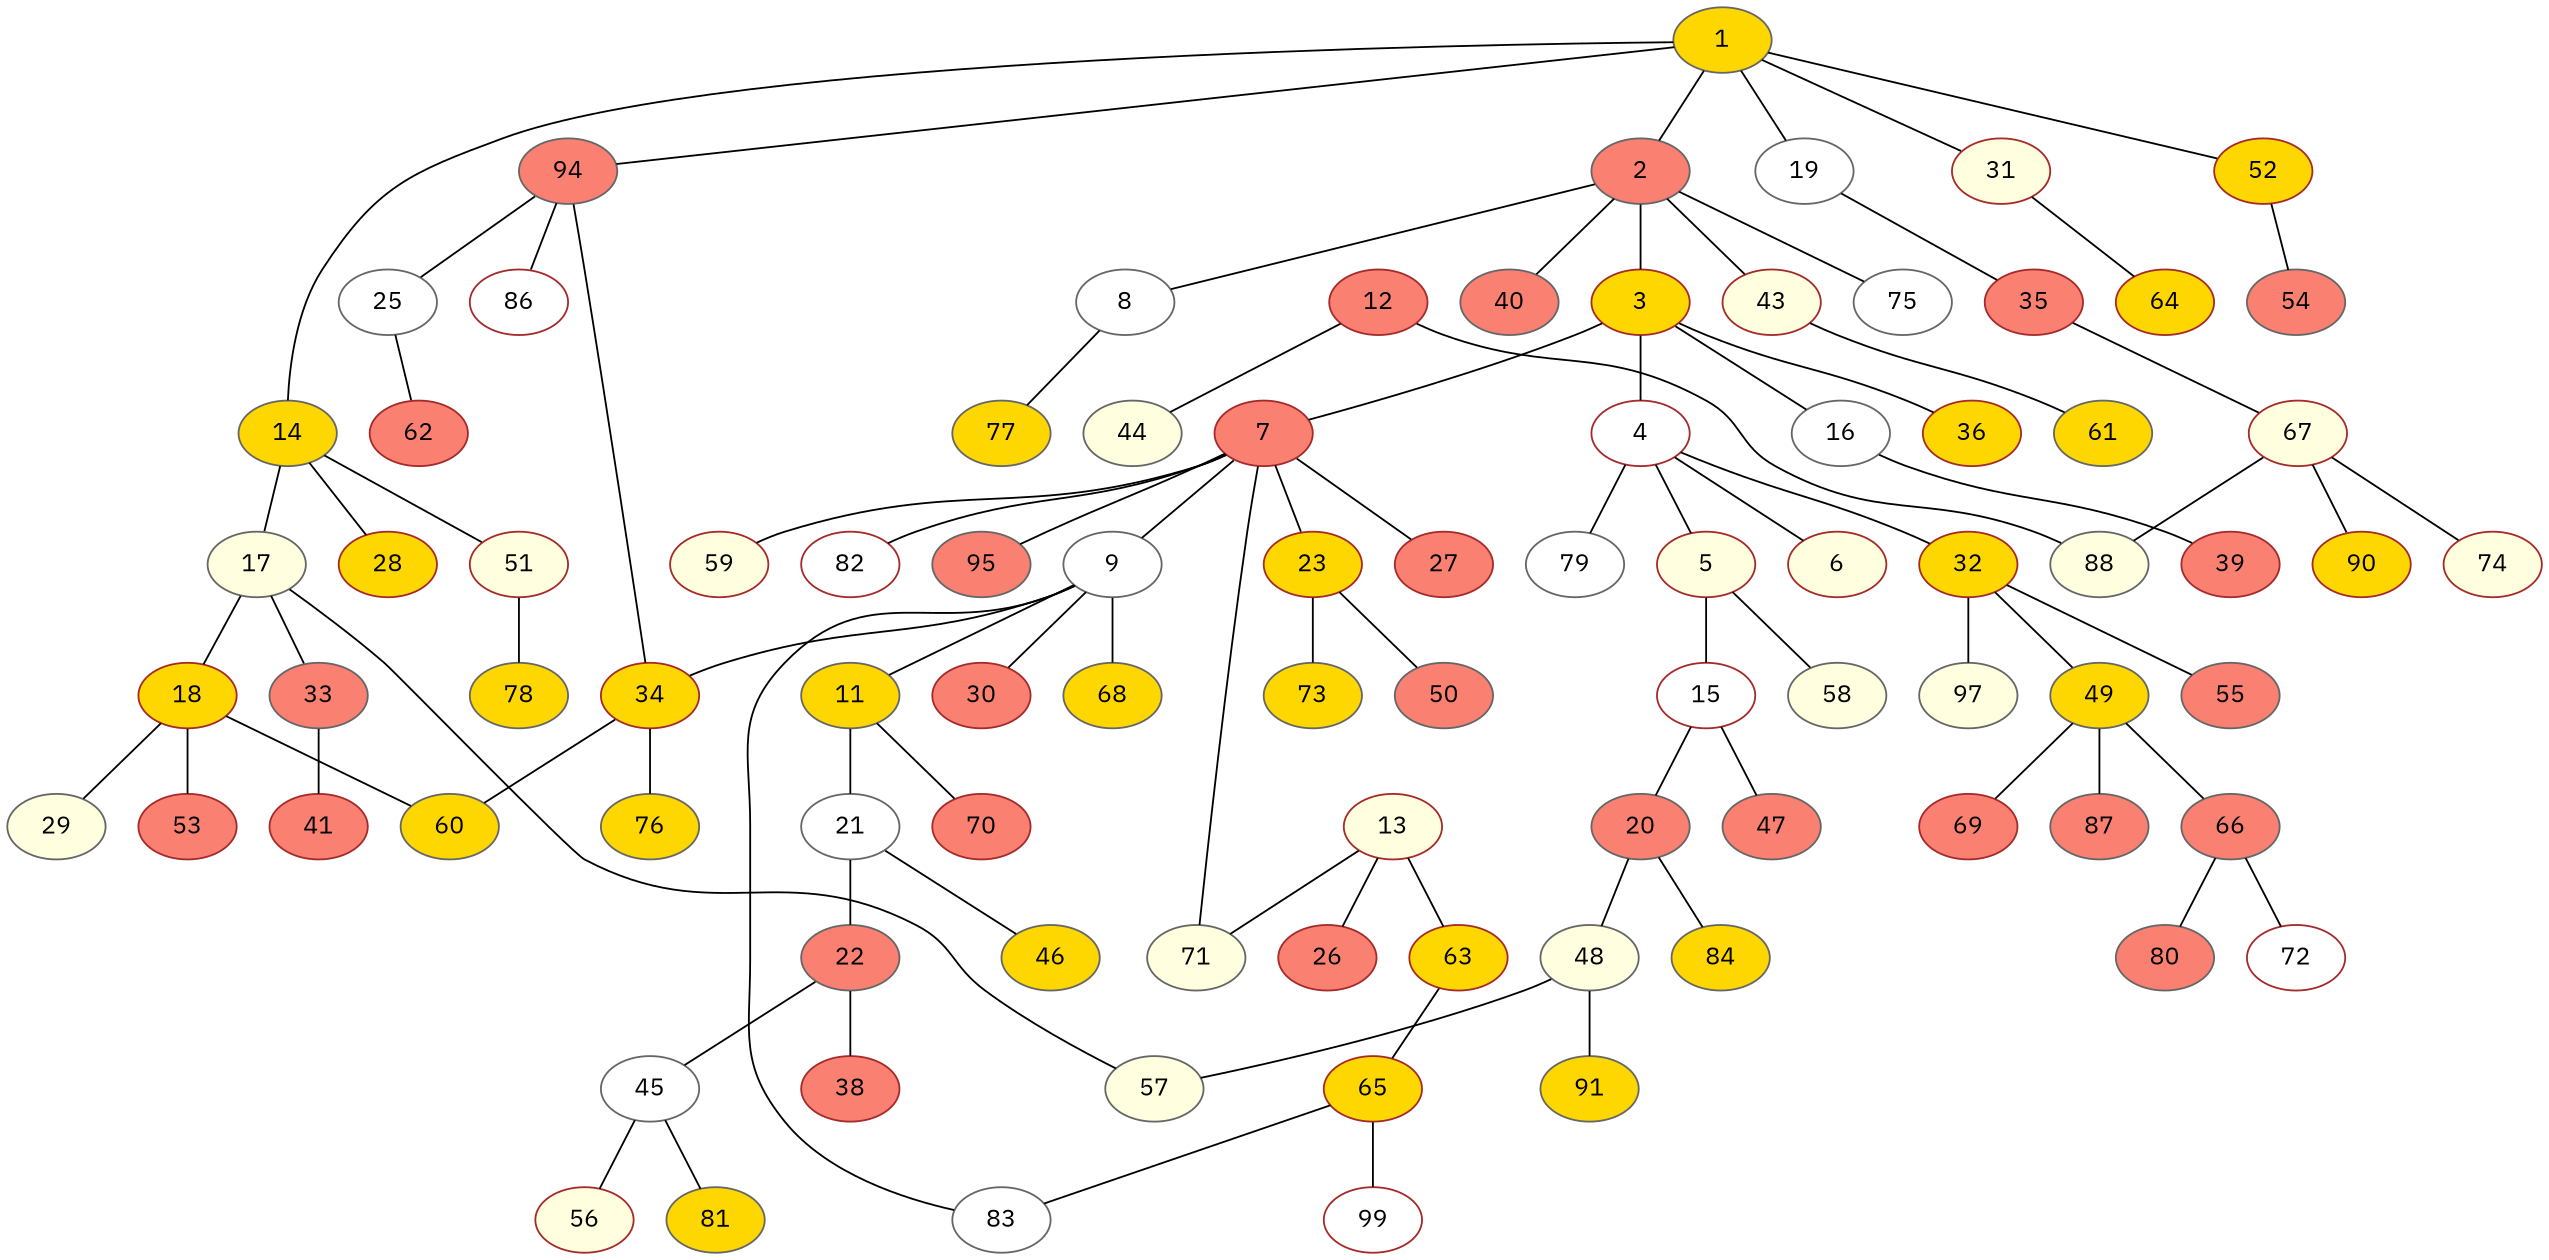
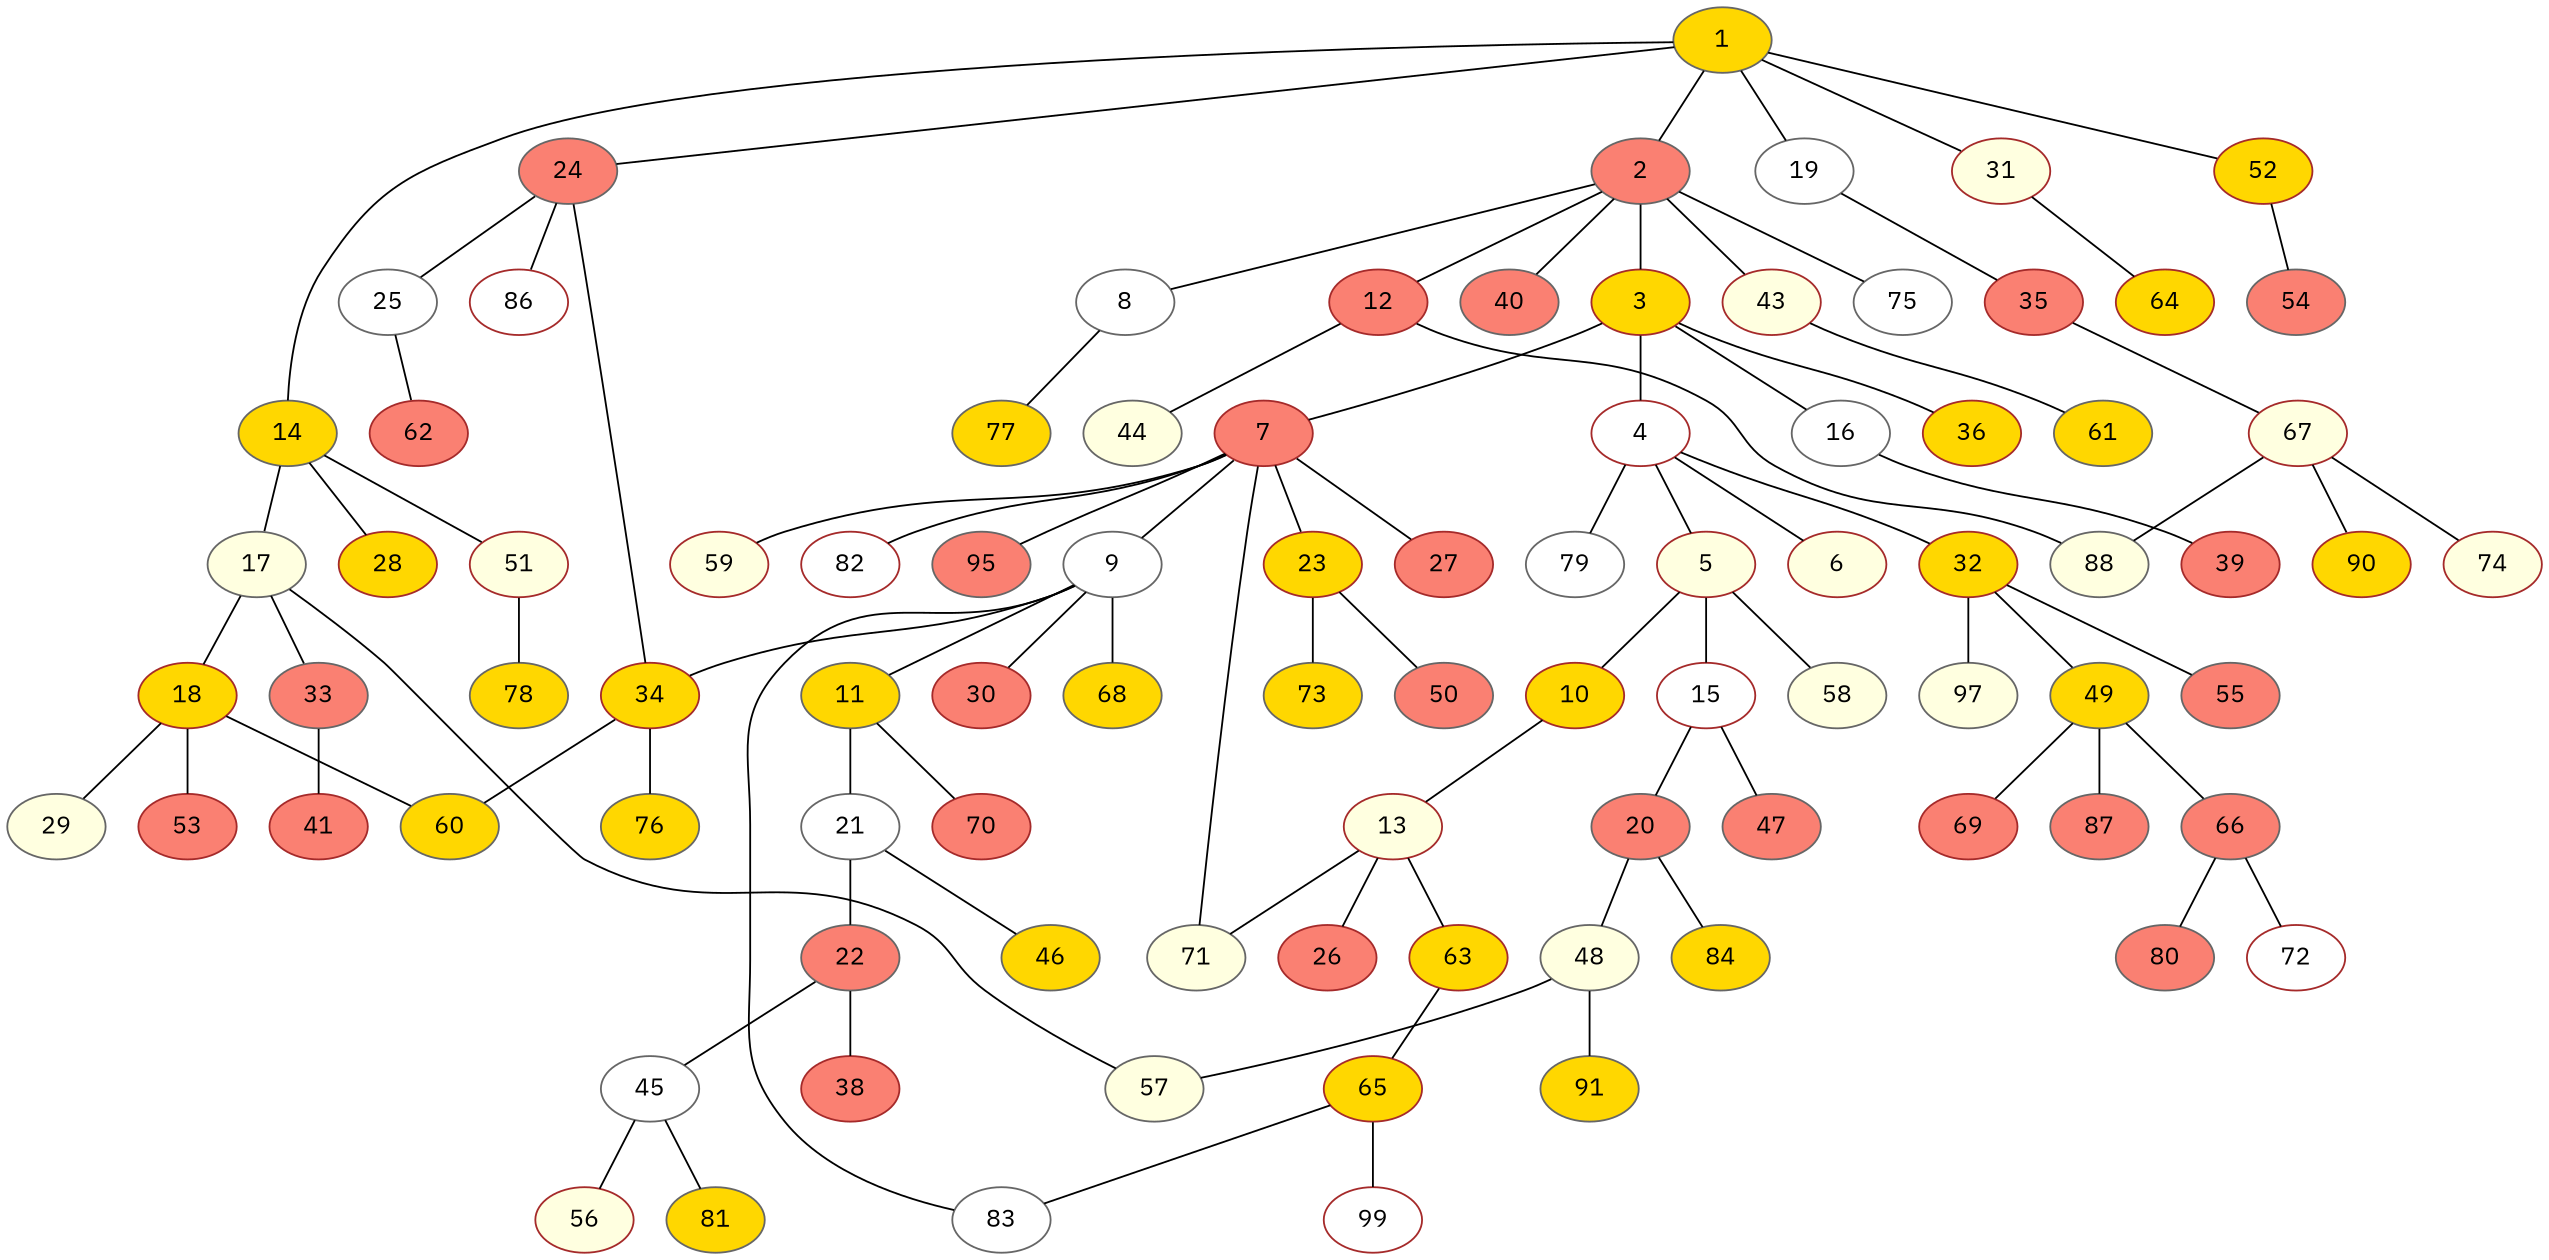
node "94": label "94" -> "24"
edge "2" -- "12": added
node "10": added
